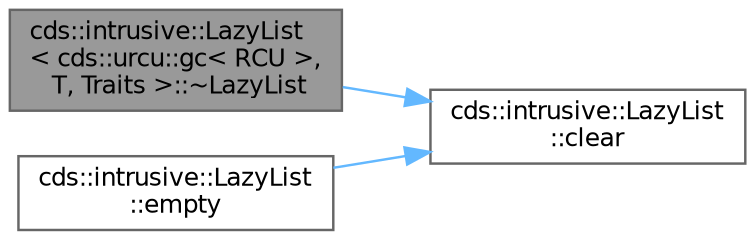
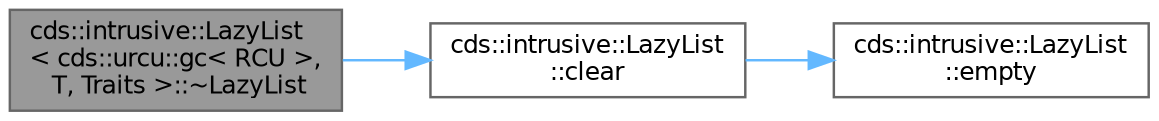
edge "cds::intrusive::LazyList ::empty" -> "cds::intrusive::LazyList ::clear": reversed
